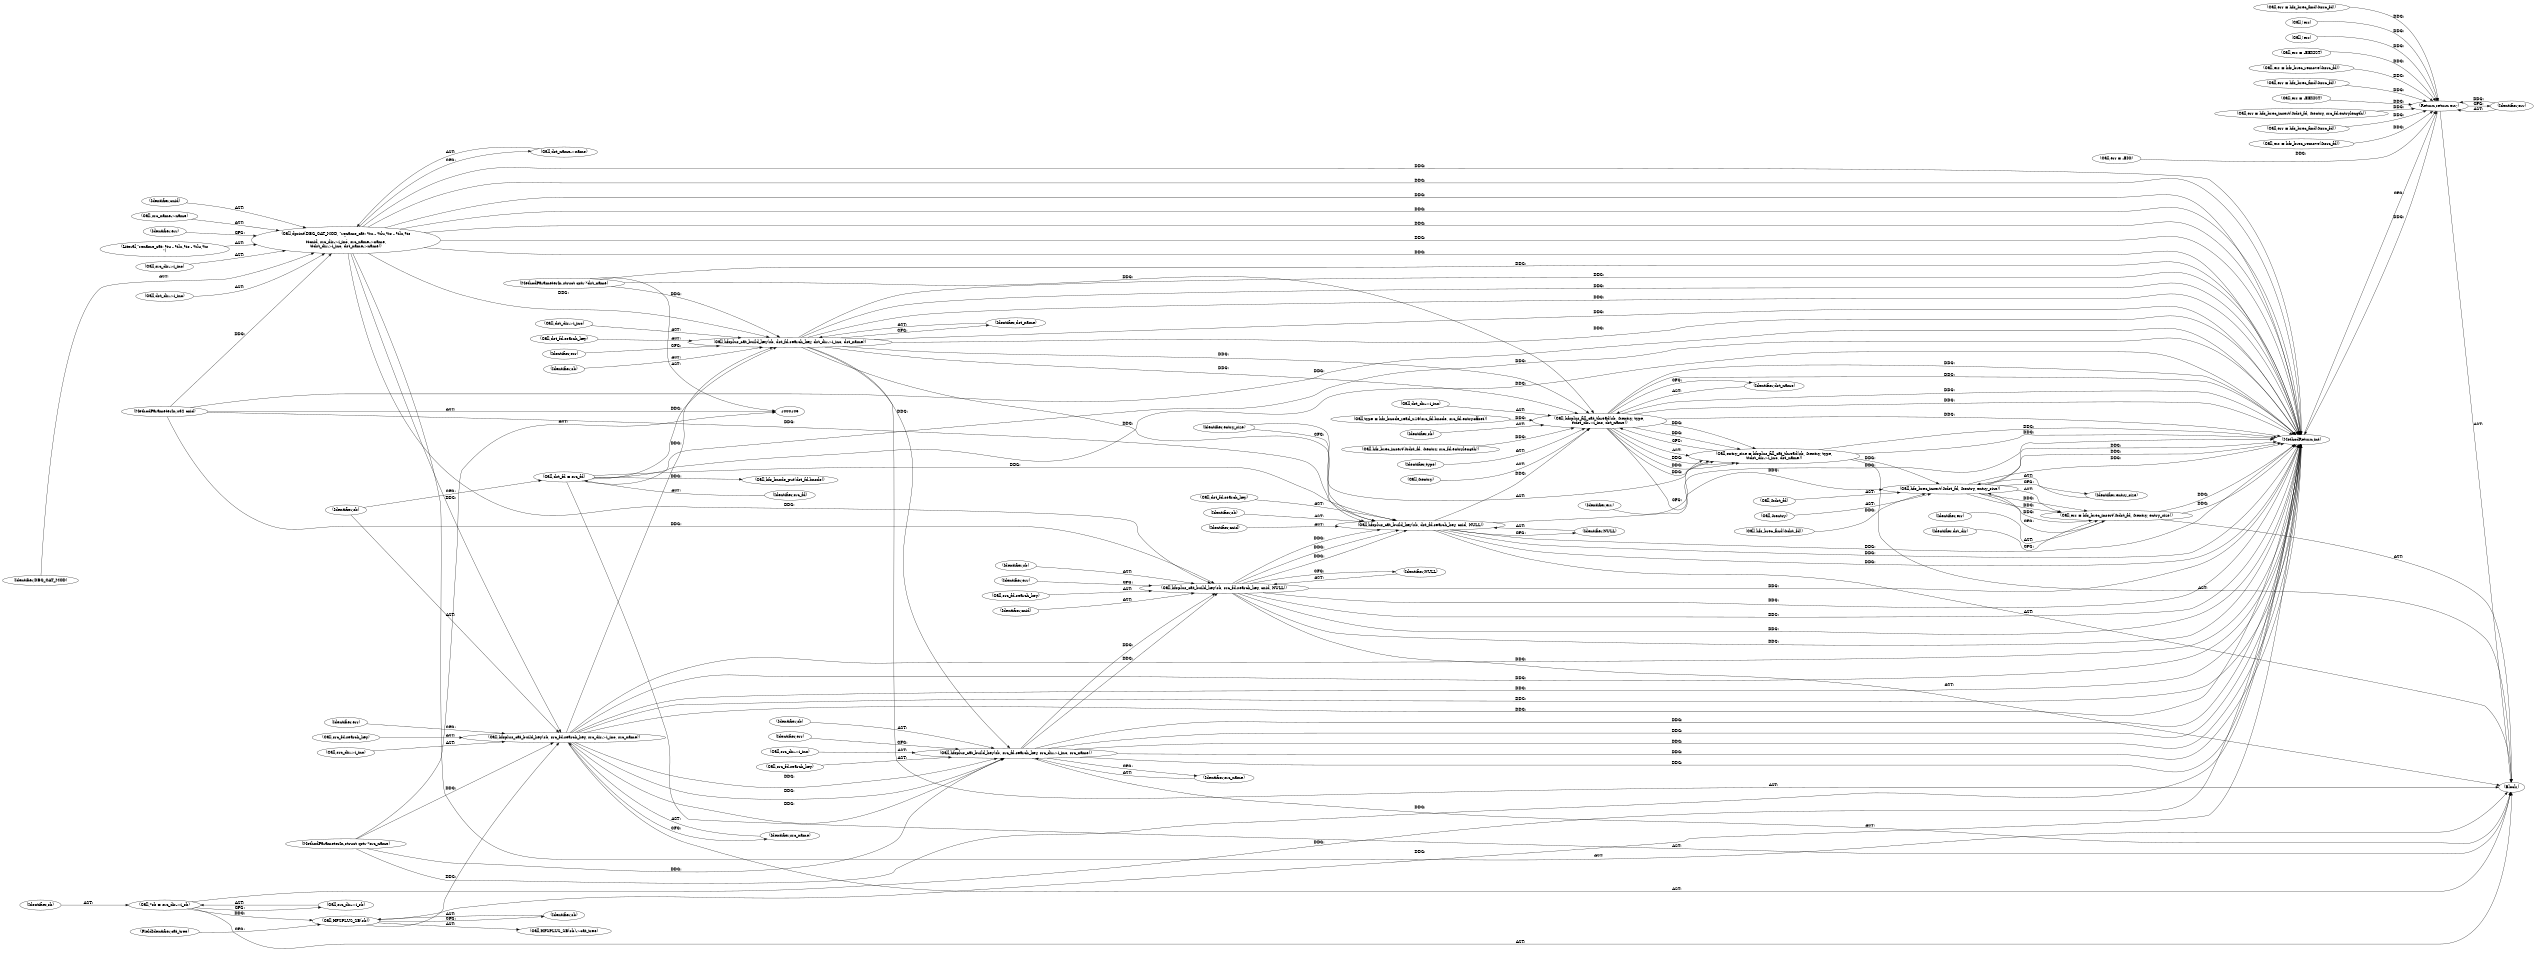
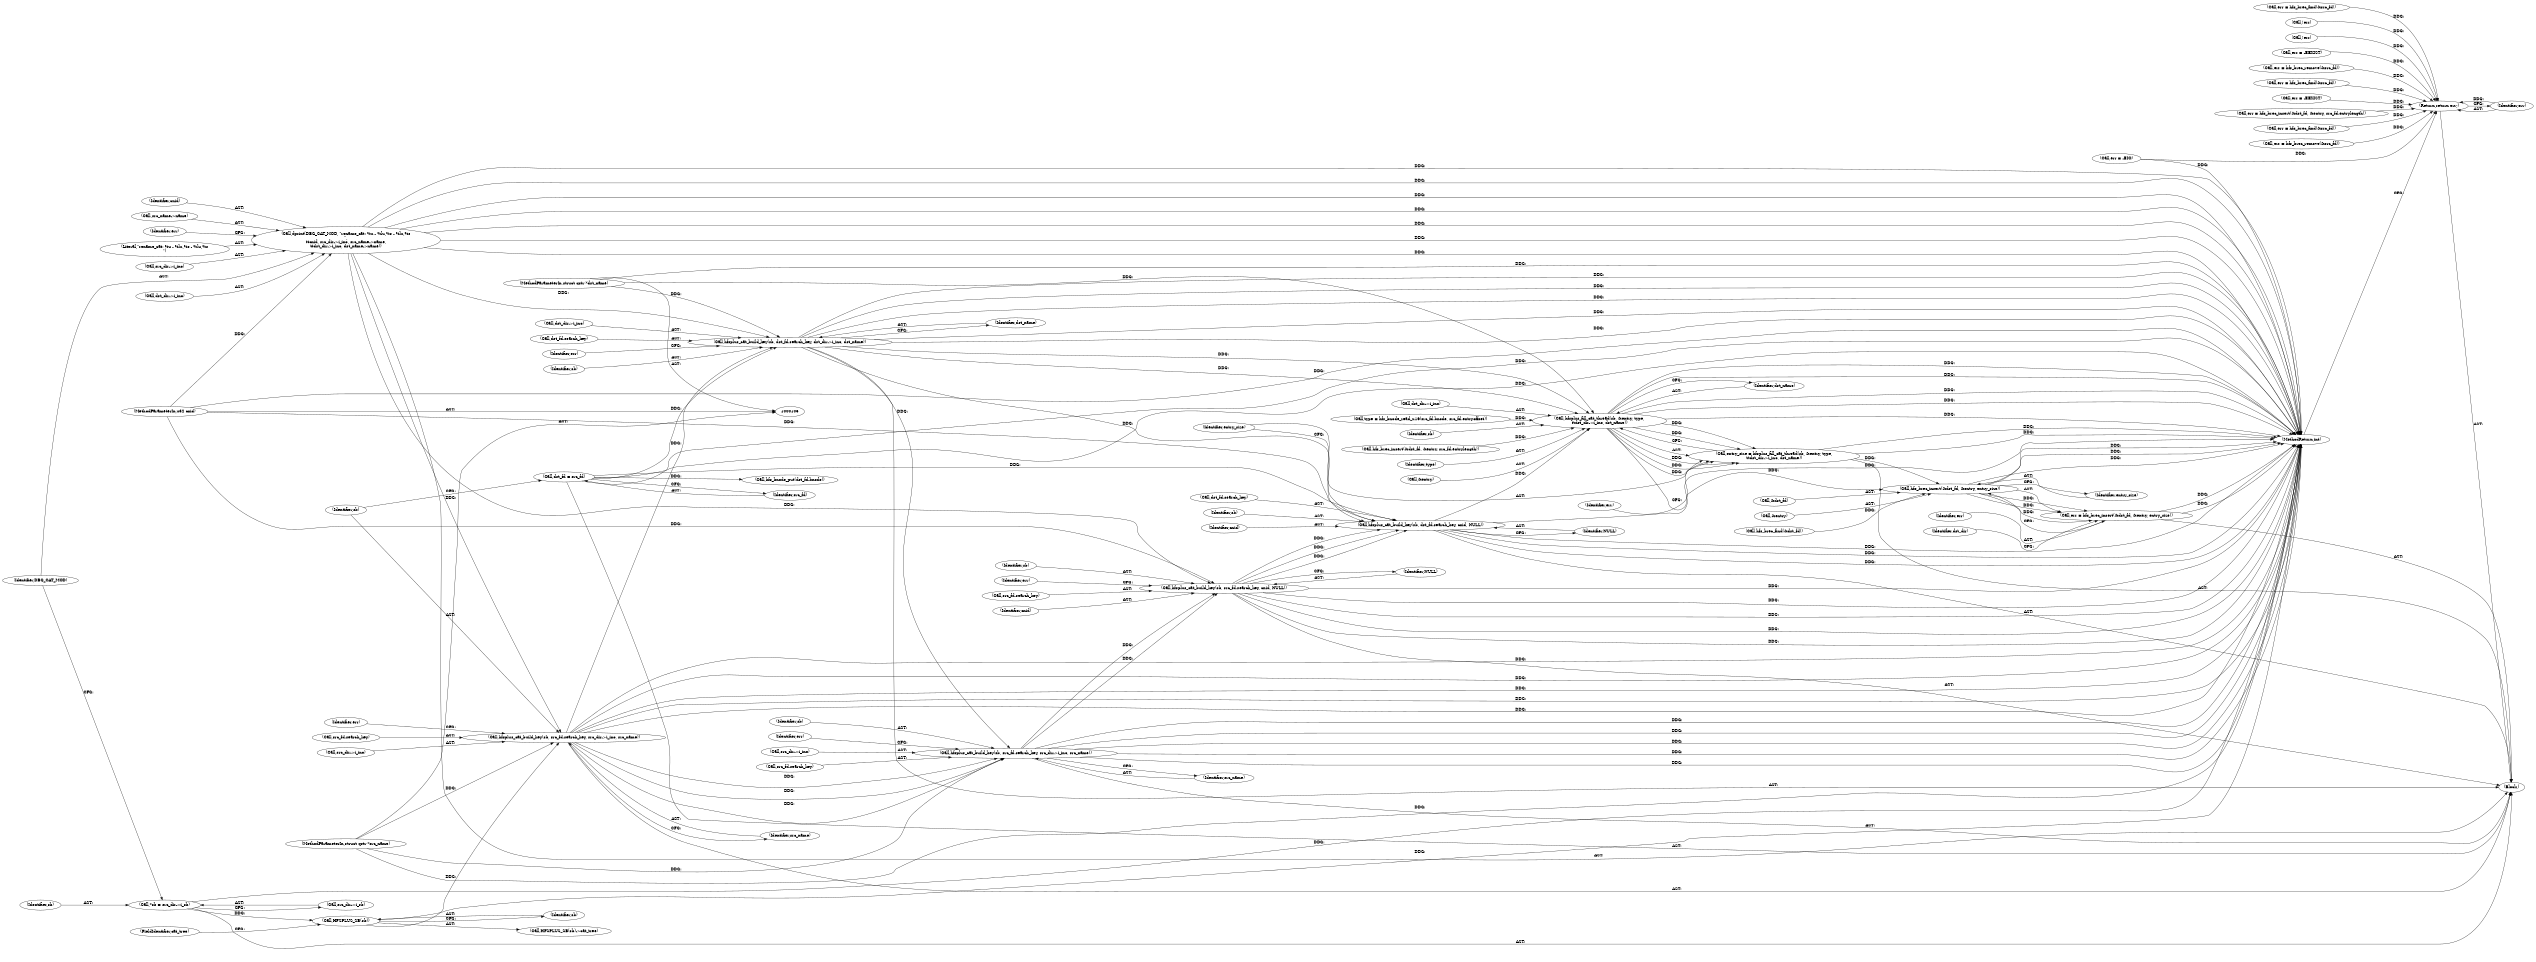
node "(Call,dst_name->name)": removed
edge "(Return,return err;)" -> "(MethodReturn,int)": now "(Call,err = -EIO)" -> "(MethodReturn,int)"
edge "(Call,dst_fd = src_fd)" -> "(Identifier,src_fd)": added, label "CFG:"
edge "(Identifier,DBG_CAT_MOD)" -> "(Call,*sb = src_dir->i_sb)": added, label "CFG:"
